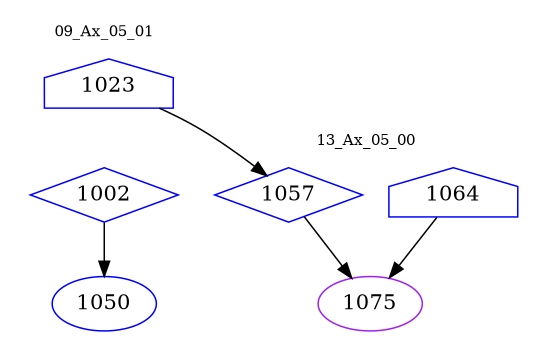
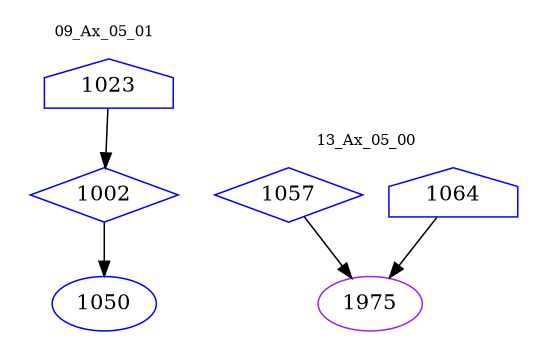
edge "1023" -> "1057": now "1023" -> "1002"
node "1075": label "1075" -> "1975"
